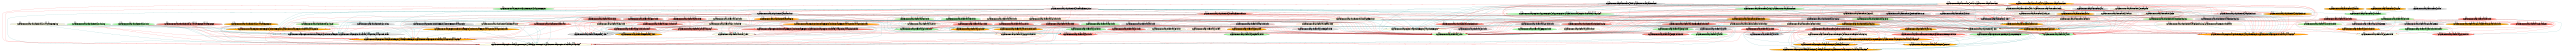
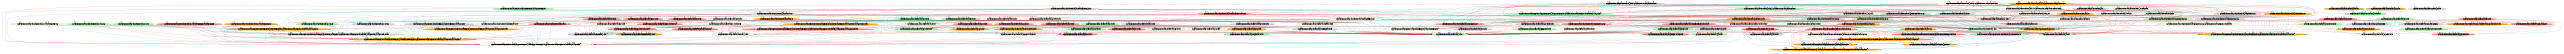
node "org.apache.commons.math3.fraction$Fraction#Fraction(int,int)": fillcolor orange -> lightgrey
